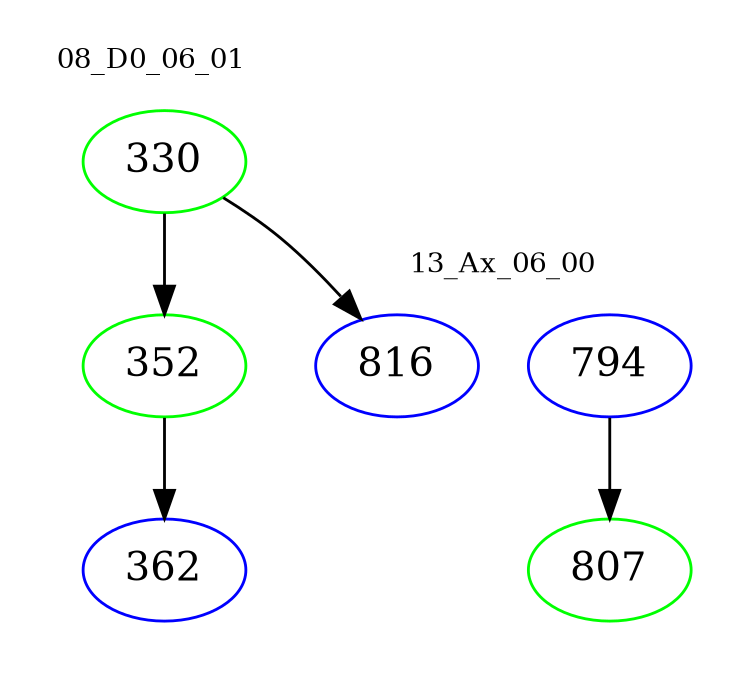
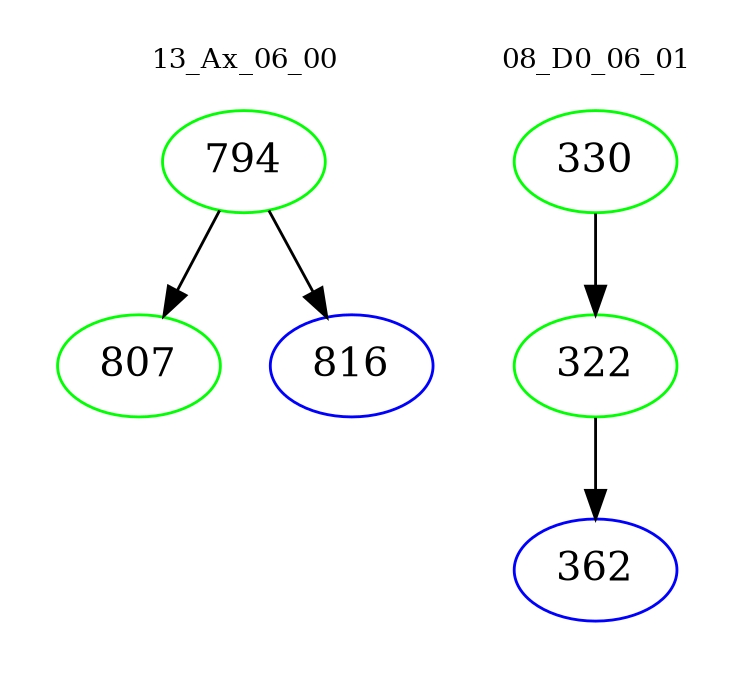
edge "330" -> "816": now "794" -> "816"
node "352": label "352" -> "322"
node "794": color blue -> green
